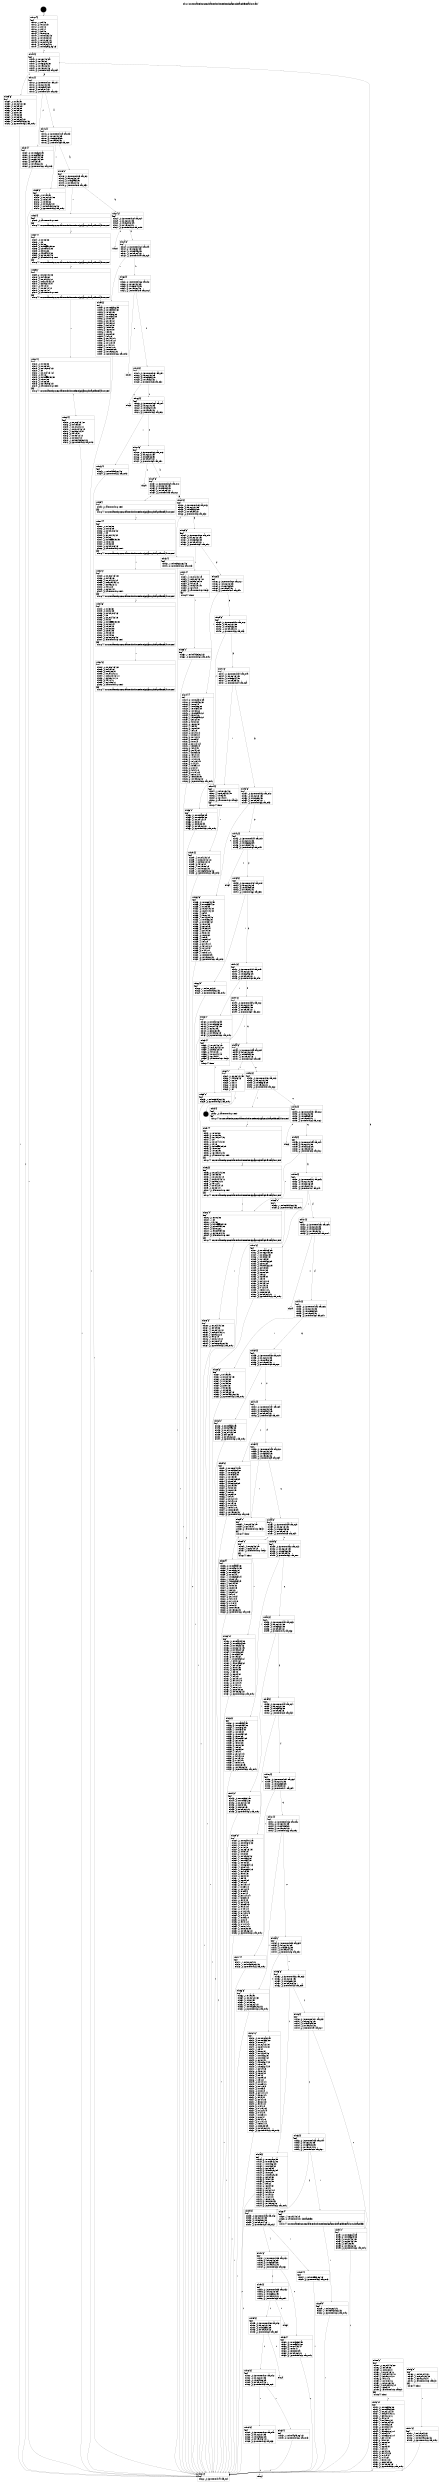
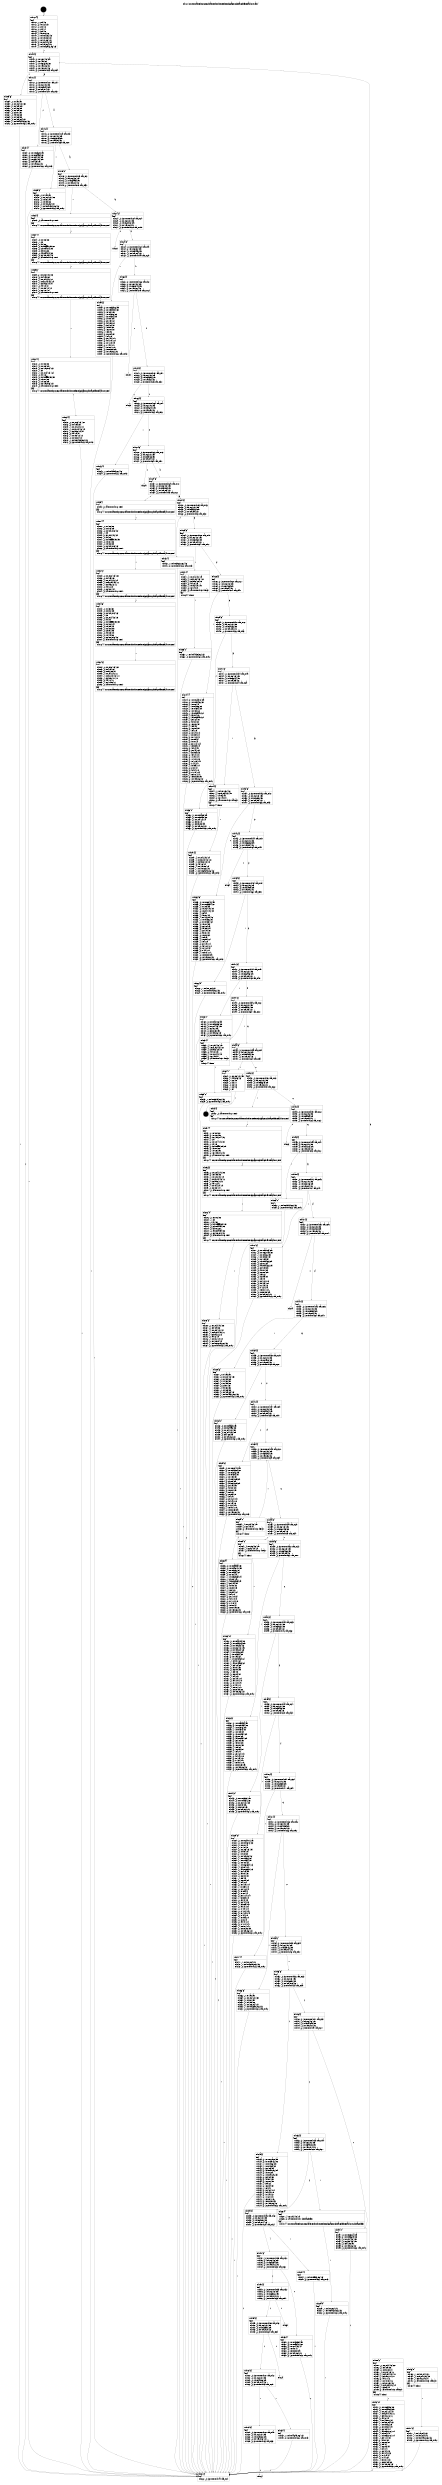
edge "0x4019f5 [25]" -> "0x402006 [40]": now "0x4019f5 [25]" -> "0x4022a8 [12]"
edge "0x401a8b [25]" -> "0x4025d9 [12]": reversed
node "0x402482 [164]": removed
